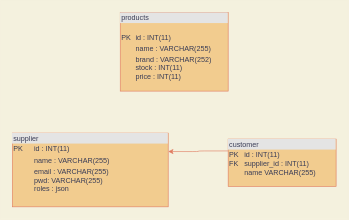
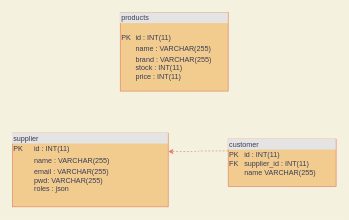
node "products PK id : INT(11) name : VARCHAR(255) brand : VARCHAR(252) stock : INT(11) price : INT(11)": label "products PK id : INT(11) name : VARCHAR(255) brand : VARCHAR(252) stock : INT(11) price : INT(11)" -> "products PK id : INT(11) name : VARCHAR(255) brand : VARCHAR(255) stock : INT(11) price : INT(11)"
edge "customer PK FK id : INT(11) supplier_id : INT(11) name VARCHAR(255)" -> "supplier PK id : INT(11) name : VARCHAR(255) email : VARCHAR(255) pwd: VARCHAR(255) roles : json": style solid -> dashed
